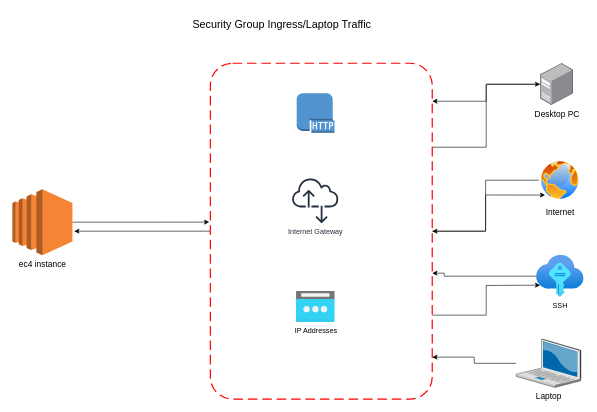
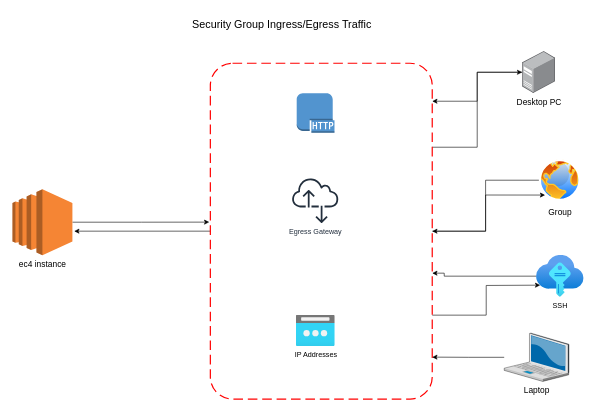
node "Security Group Ingress/Laptop Traffic": label "Security Group Ingress/Laptop Traffic" -> "Security Group Ingress/Egress Traffic"
node "Desktop PC": moved (557, 84) -> (539, 72)
node "Internet": label "Internet" -> "Group"
node "Internet Gateway": label "Internet Gateway" -> "Egress Gateway"
node "IP Addresses": moved (316, 307) -> (316, 331)
node "Laptop": moved (549, 363) -> (537, 357)
